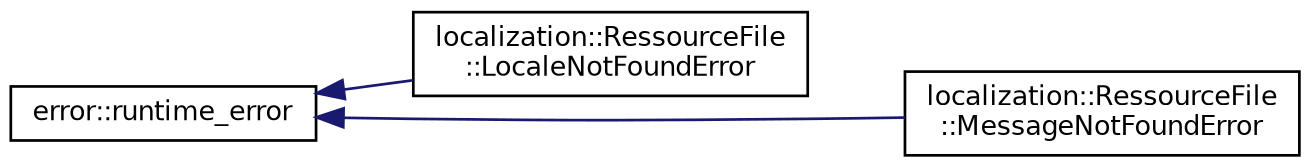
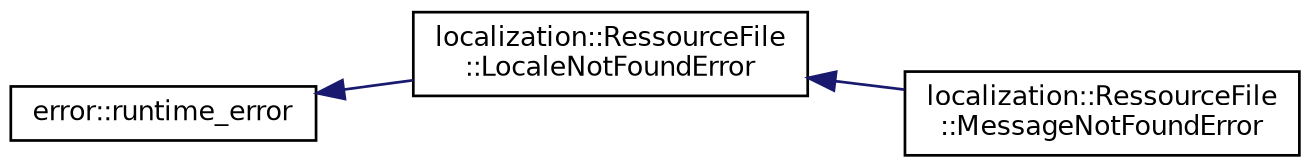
edge "localization::RessourceFile ::MessageNotFoundError" -> "error::runtime_error": now "localization::RessourceFile ::MessageNotFoundError" -> "localization::RessourceFile ::LocaleNotFoundError"
